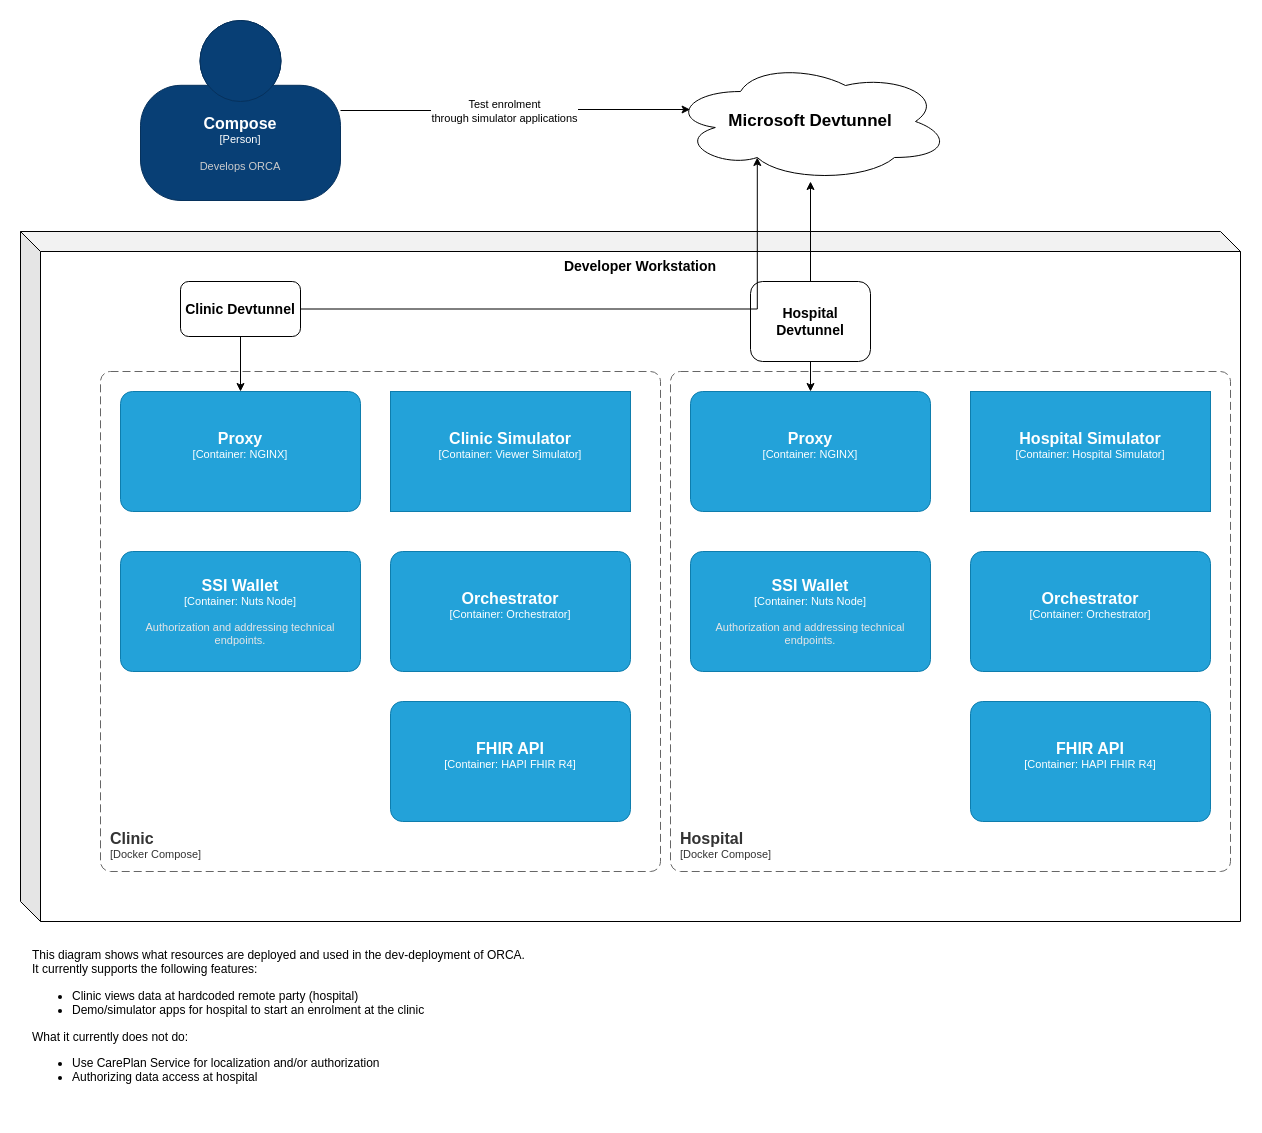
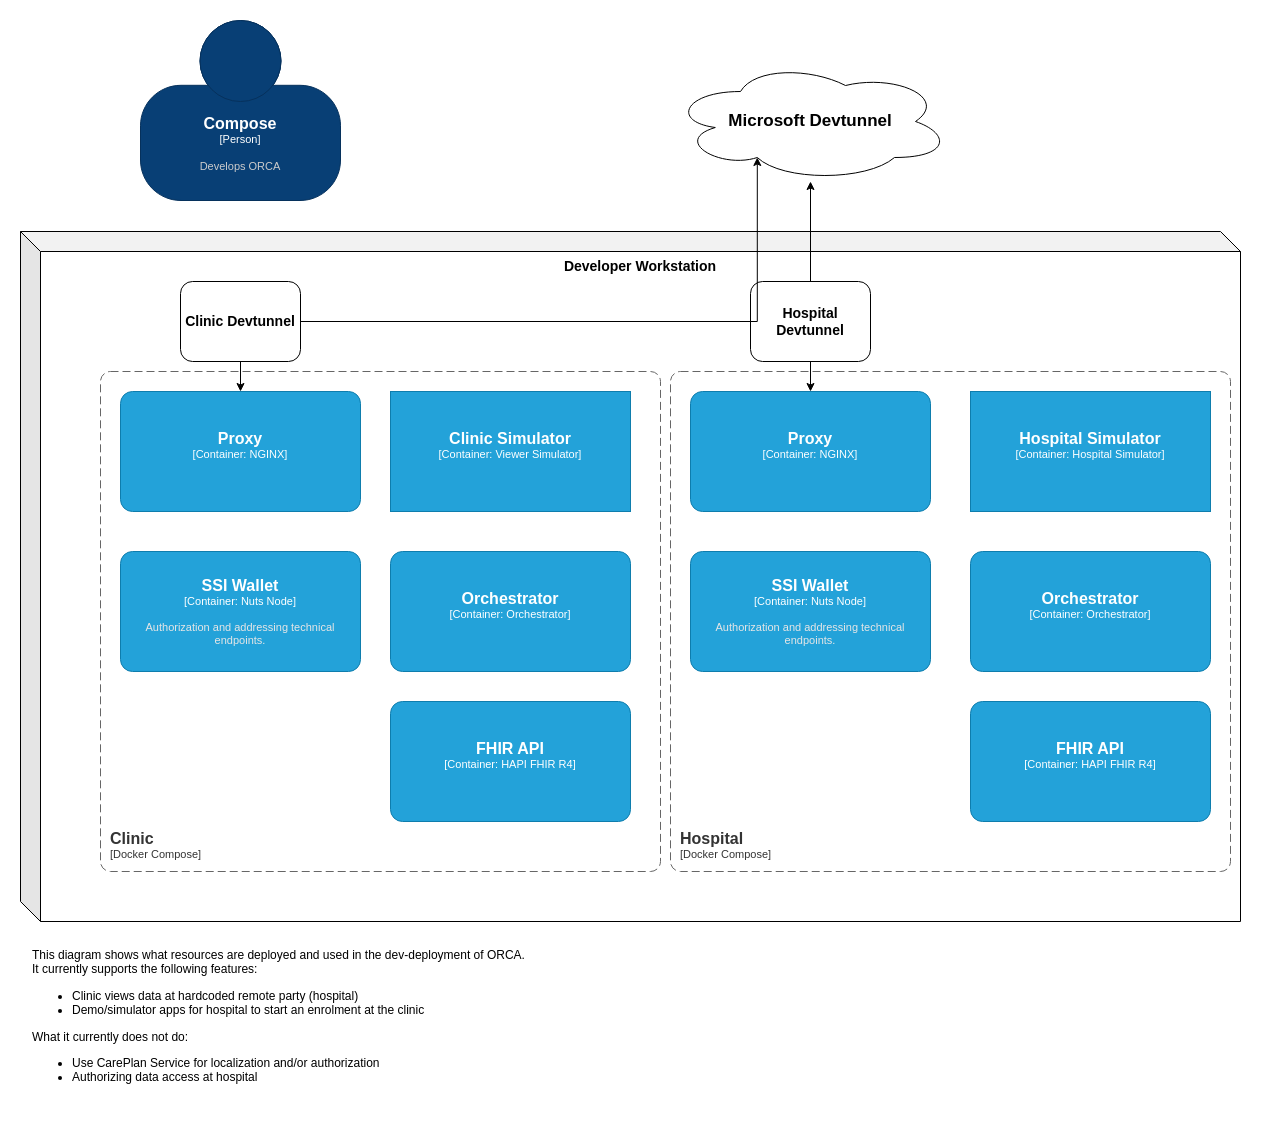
edge "Compose [Person] Develops ORCA" -> "Microsoft Devtunnel": removed, label "Test enrolment through simulator applications"
node "Clinic Devtunnel": size 120x55 -> 120x80
